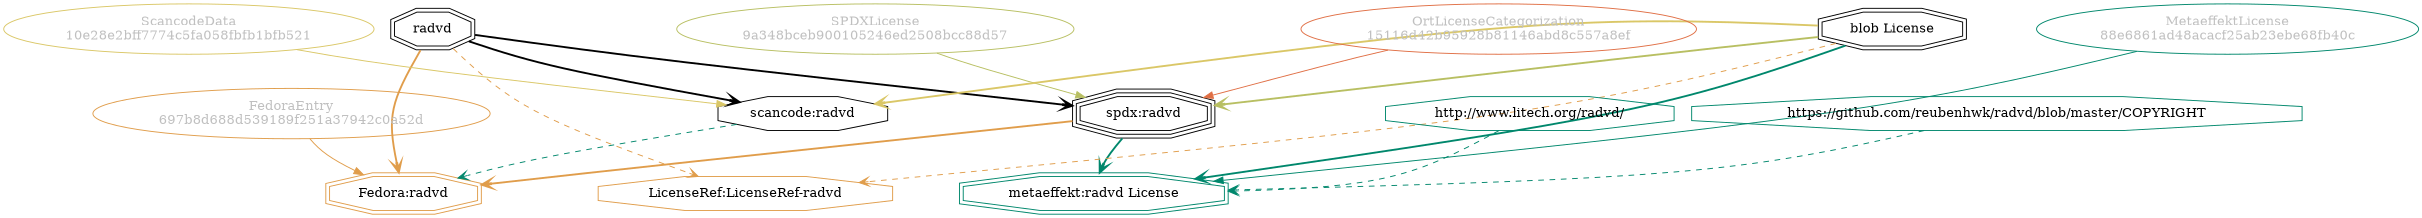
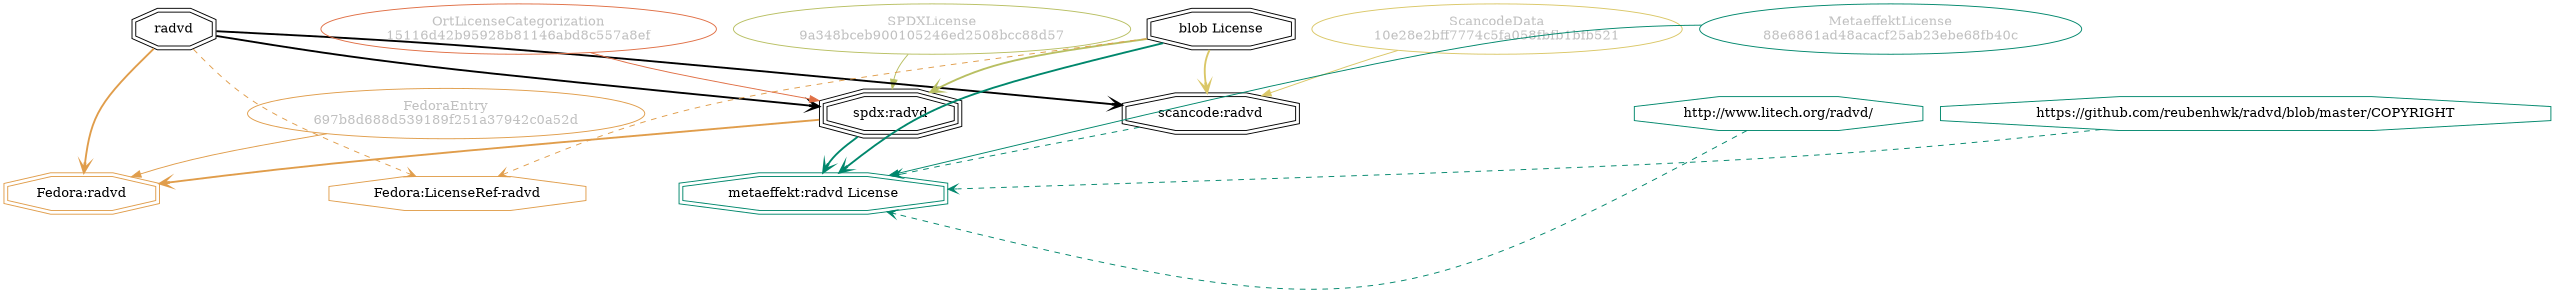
node "scancode:radvd": shape octagon -> doubleoctagon
edge "scancode:radvd" -> "Fedora:radvd": now "scancode:radvd" -> "metaeffekt:radvd License"
node "LicenseRef:LicenseRef-radvd": label "LicenseRef:LicenseRef-radvd" -> "Fedora:LicenseRef-radvd"
